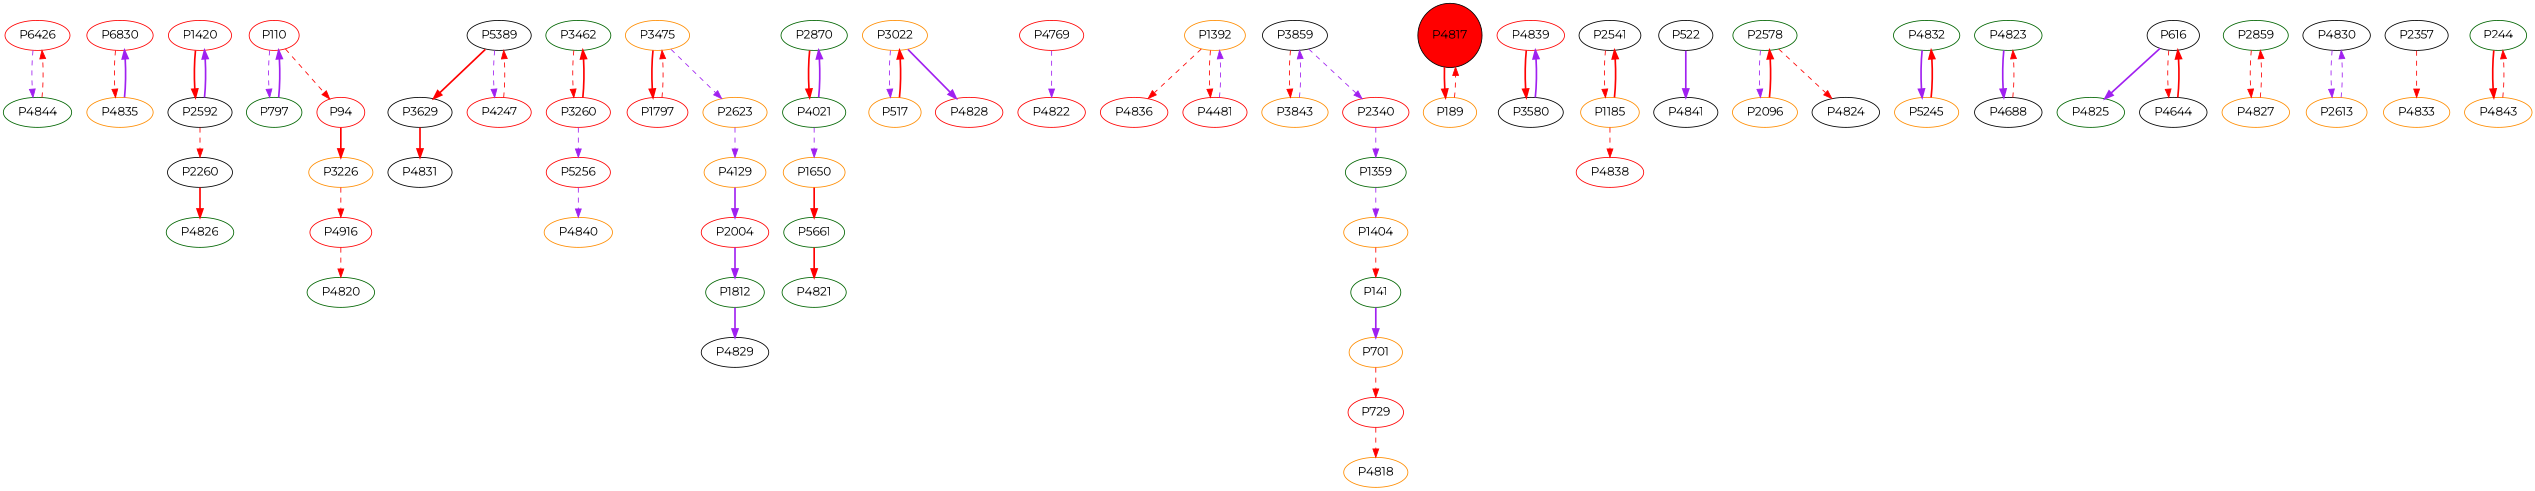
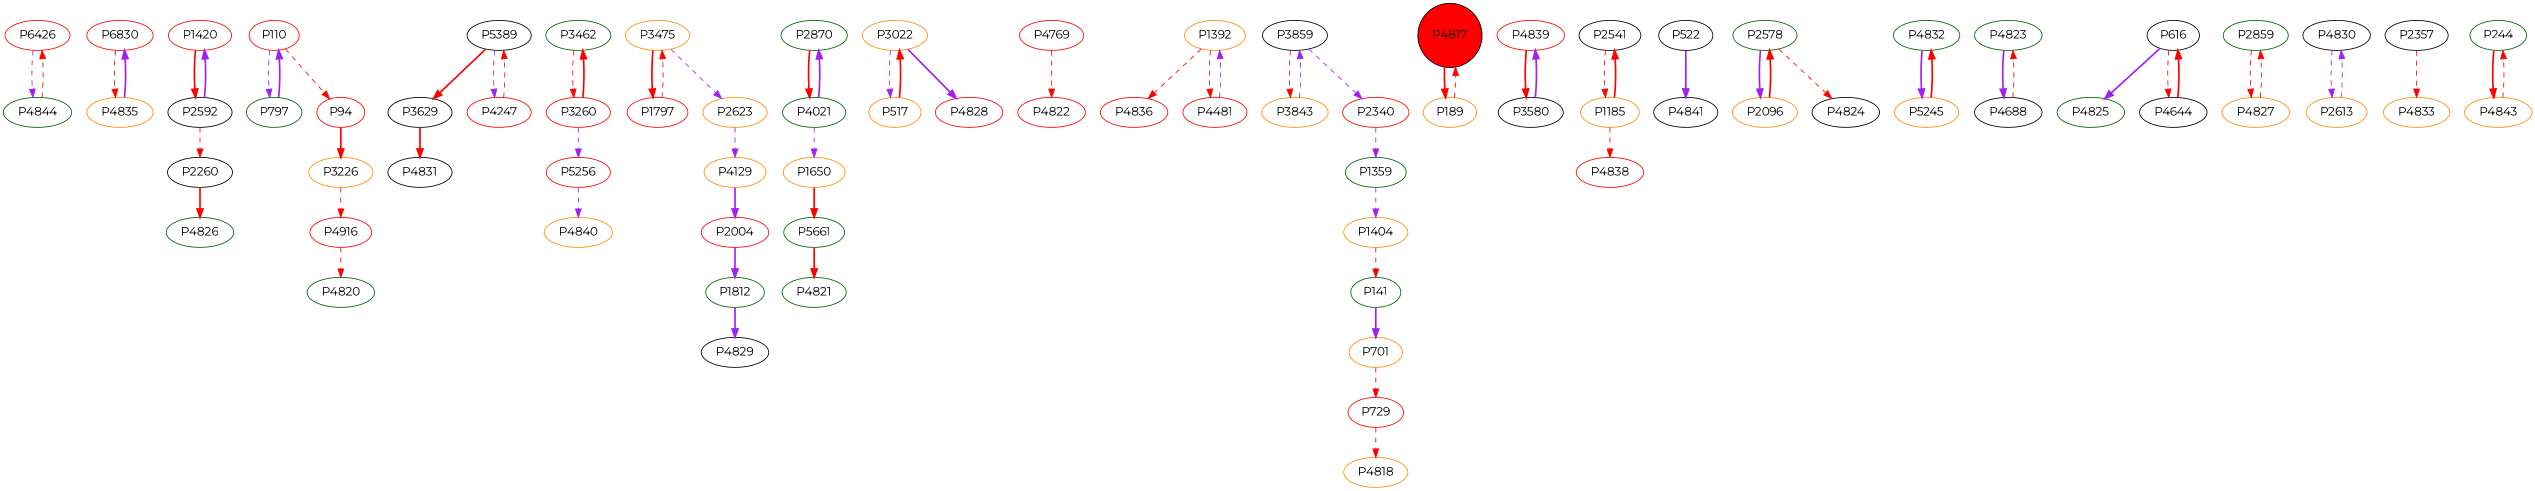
edge "P4769" -> "P4822": color purple -> red
edge "P2578" -> "P2096": style dashed -> bold
